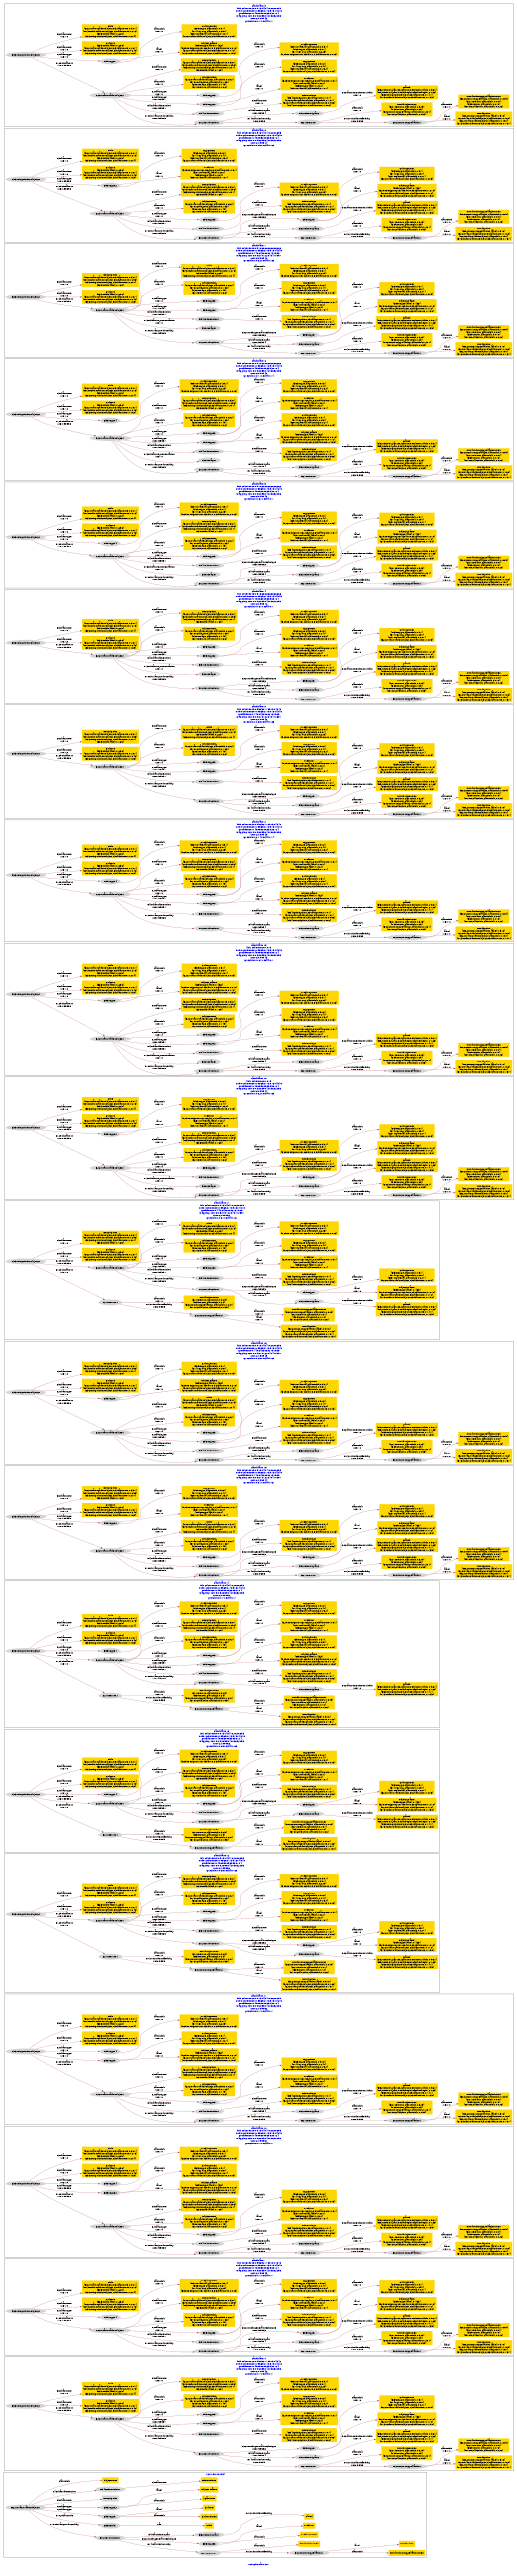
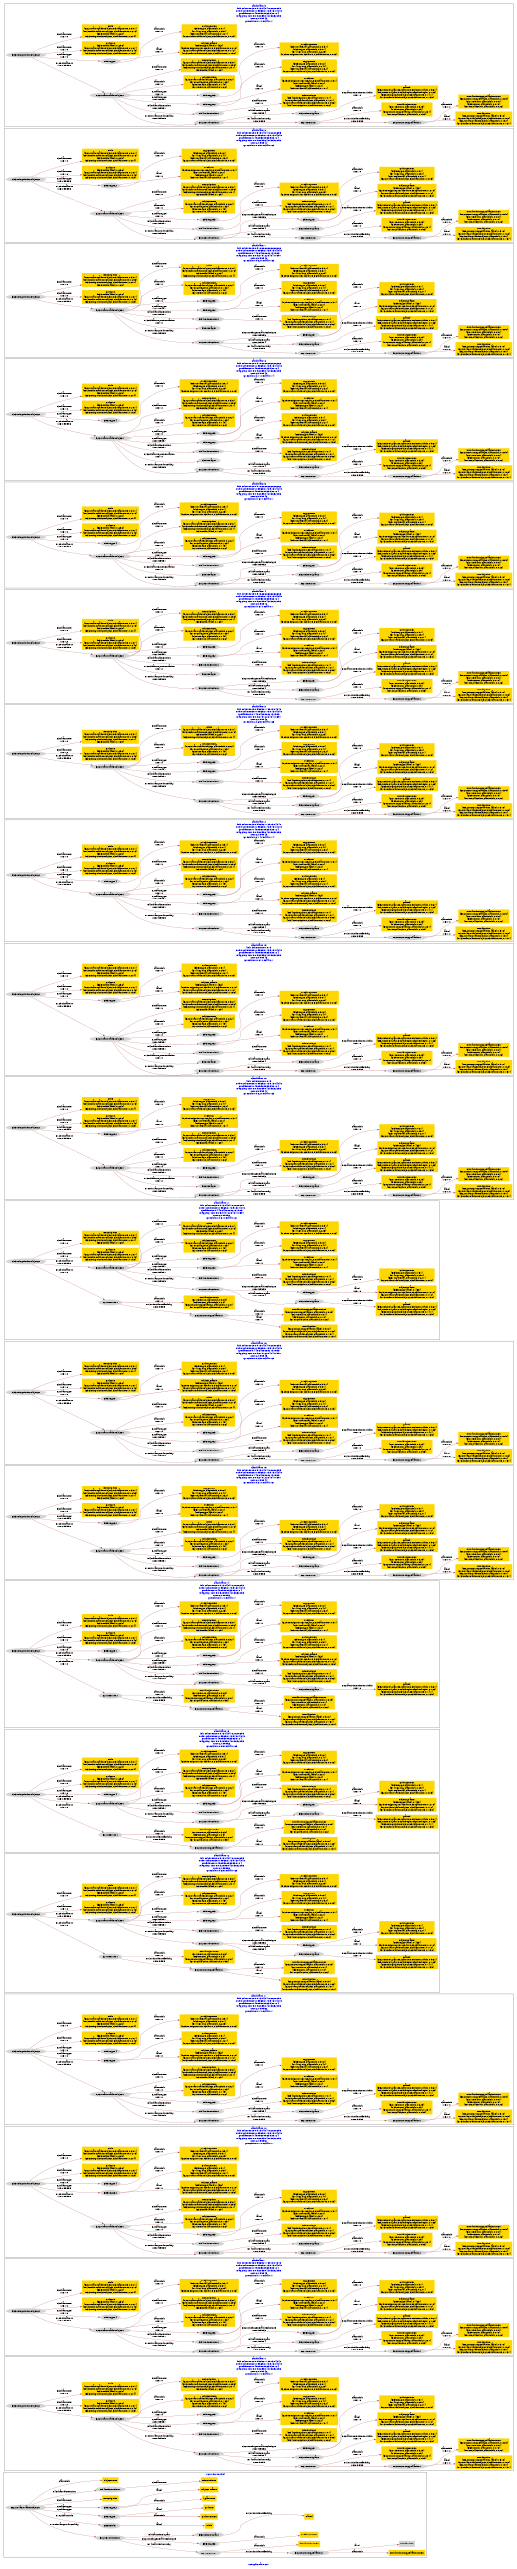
node "Description": fillcolor lightgray -> gold
edge "E35_Title1" -> "Title": label "was" -> "label"
node "Medium": removed
node "Attribution": fillcolor gold -> lightgray
